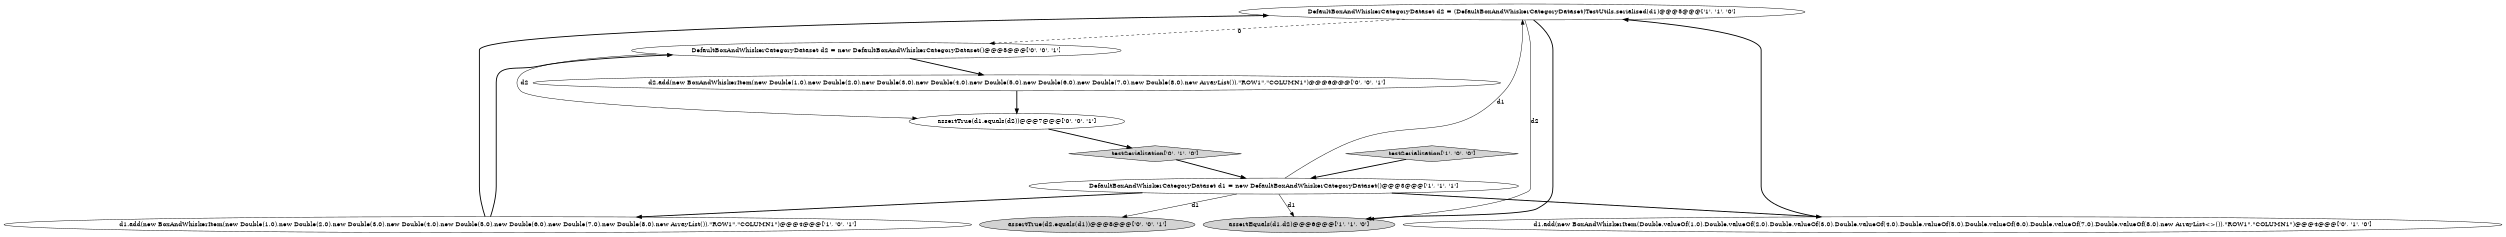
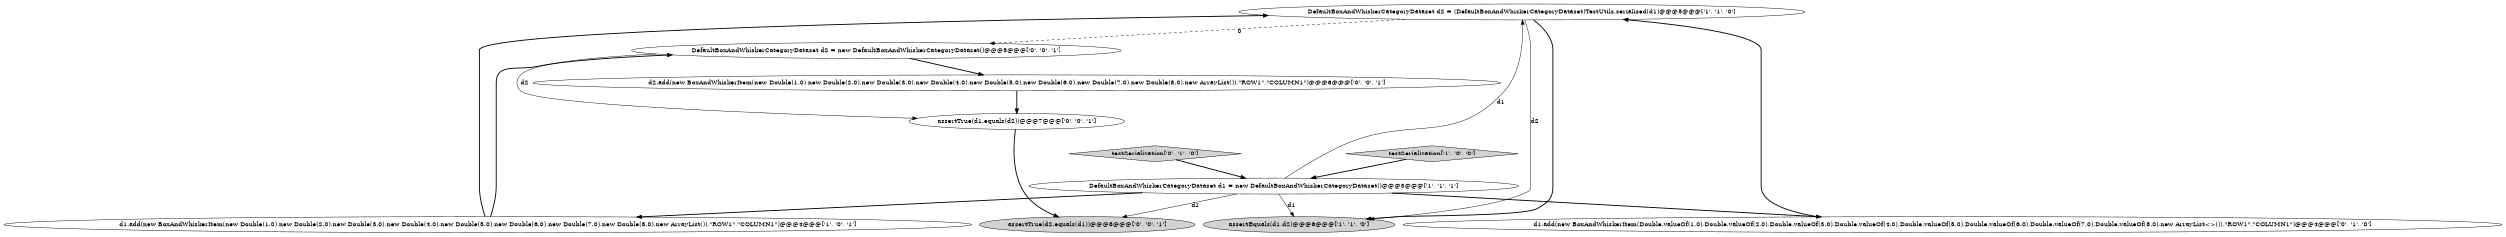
edge "assertTrue(d1.equals(d2))@@@7@@@['0', '0', '1']" -> "testSerialization['0', '1', '0']": now "assertTrue(d1.equals(d2))@@@7@@@['0', '0', '1']" -> "assertTrue(d2.equals(d1))@@@8@@@['0', '0', '1']"
